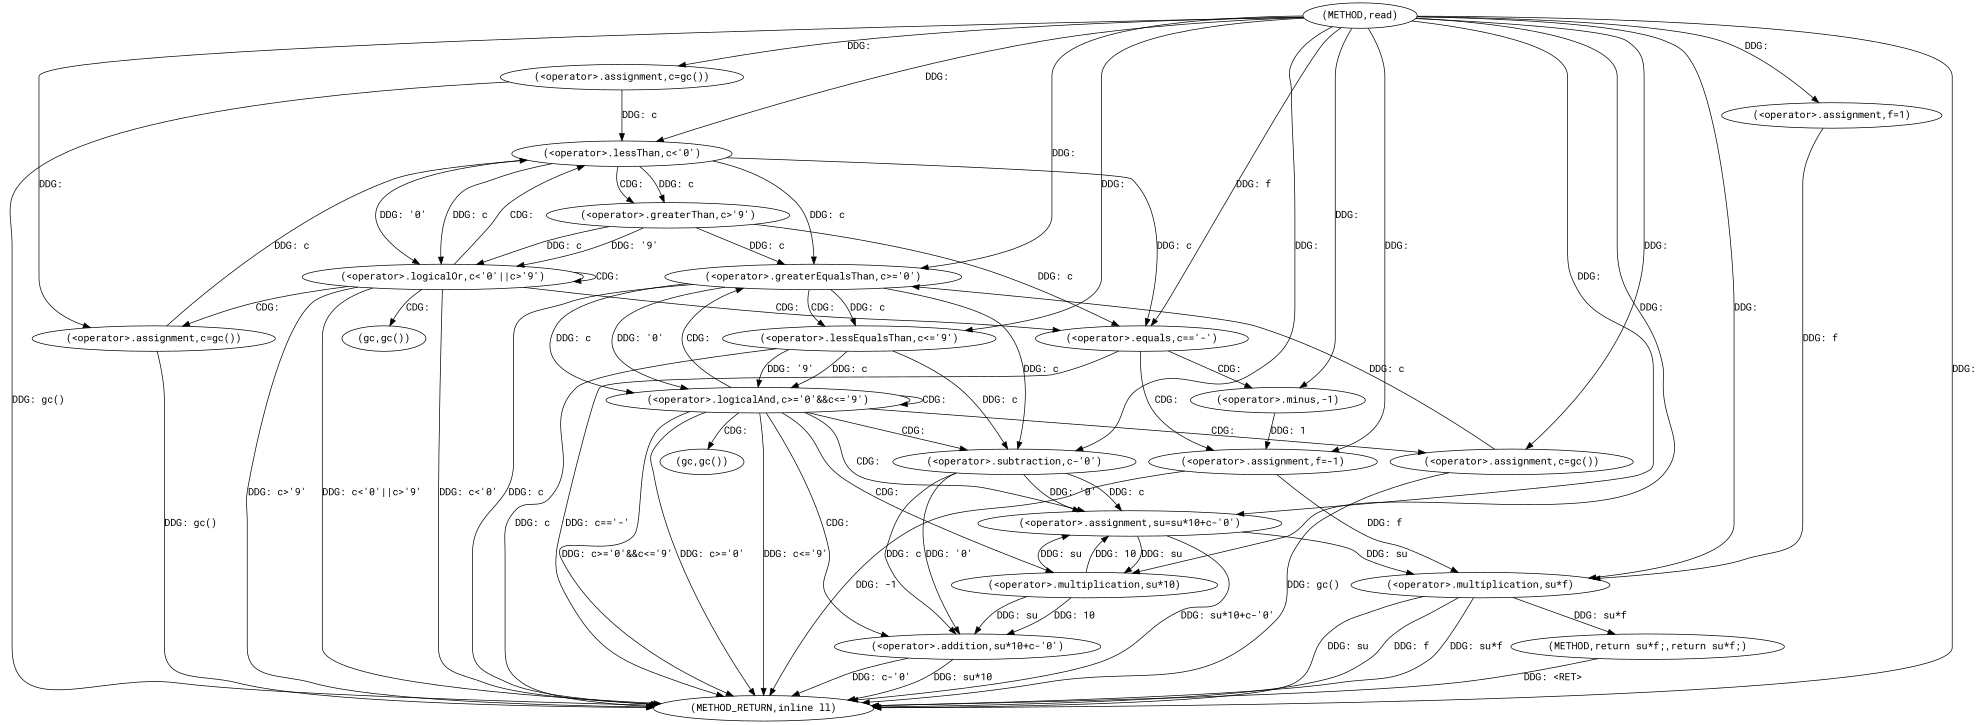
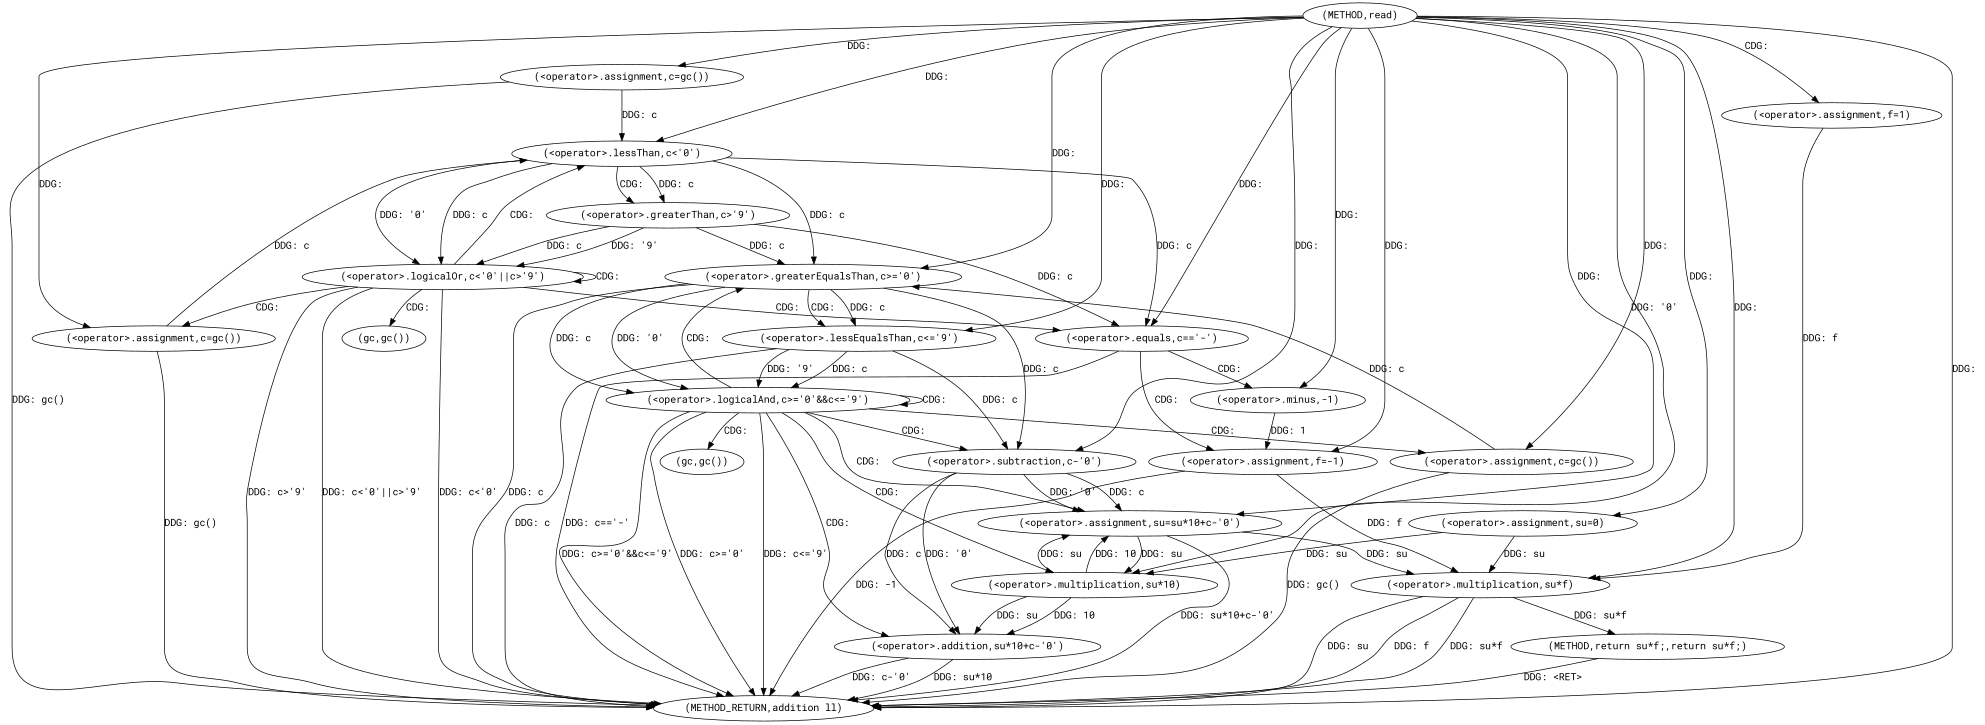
edge "(METHOD,read)" -> "(<operator>.assignment,f=1)": label "DDG: " -> "CDG: "
edge "(METHOD,read)" -> "(<operator>.equals,c=='-')": label "DDG: f" -> "DDG: "
edge "(METHOD,read)" -> "(<operator>.multiplication,su*10)": label "DDG: " -> "DDG: '0'"
node "(<operator>.assignment,su=0)": added
node "(METHOD_RETURN,inline ll)": label "(METHOD_RETURN,inline ll)" -> "(METHOD_RETURN,addition ll)"
